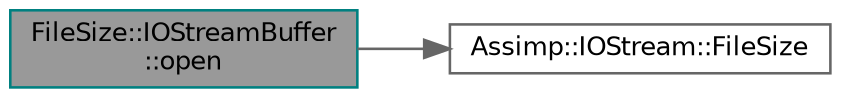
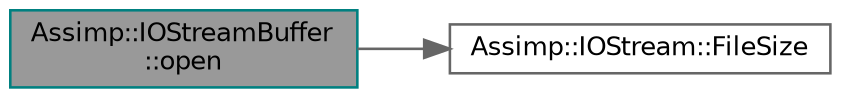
node "FileSize::IOStreamBuffer ::open": label "FileSize::IOStreamBuffer ::open" -> "Assimp::IOStreamBuffer ::open"
